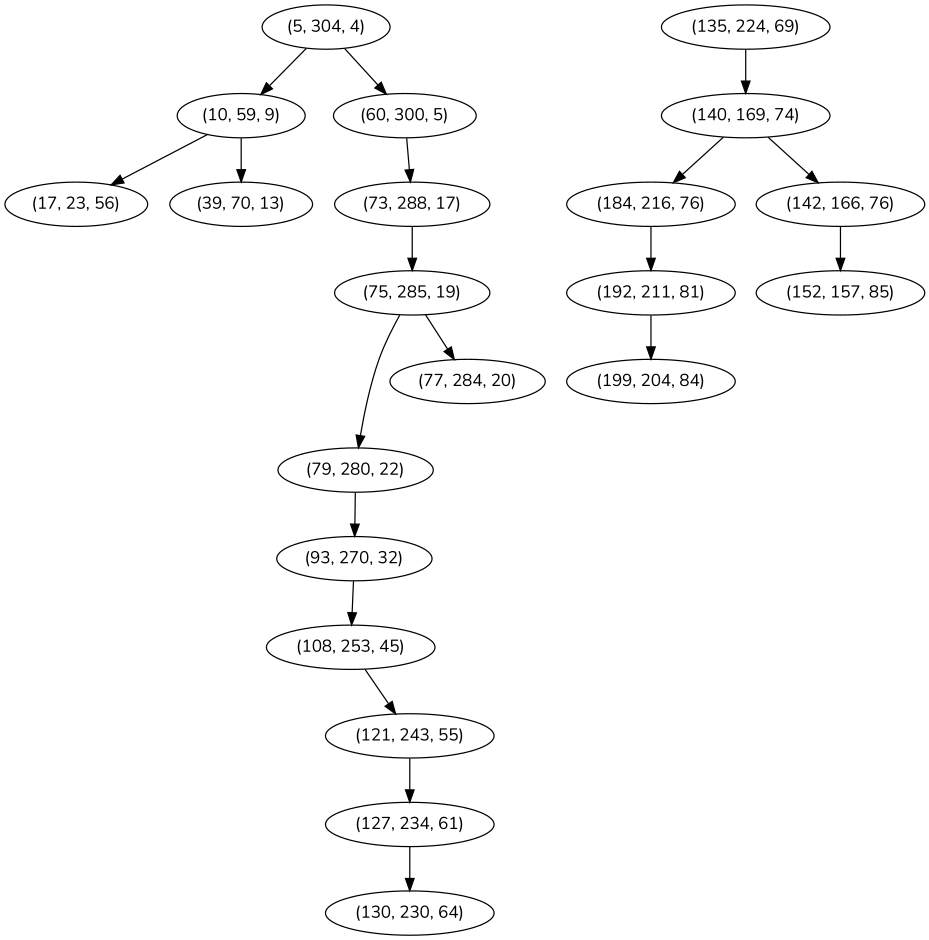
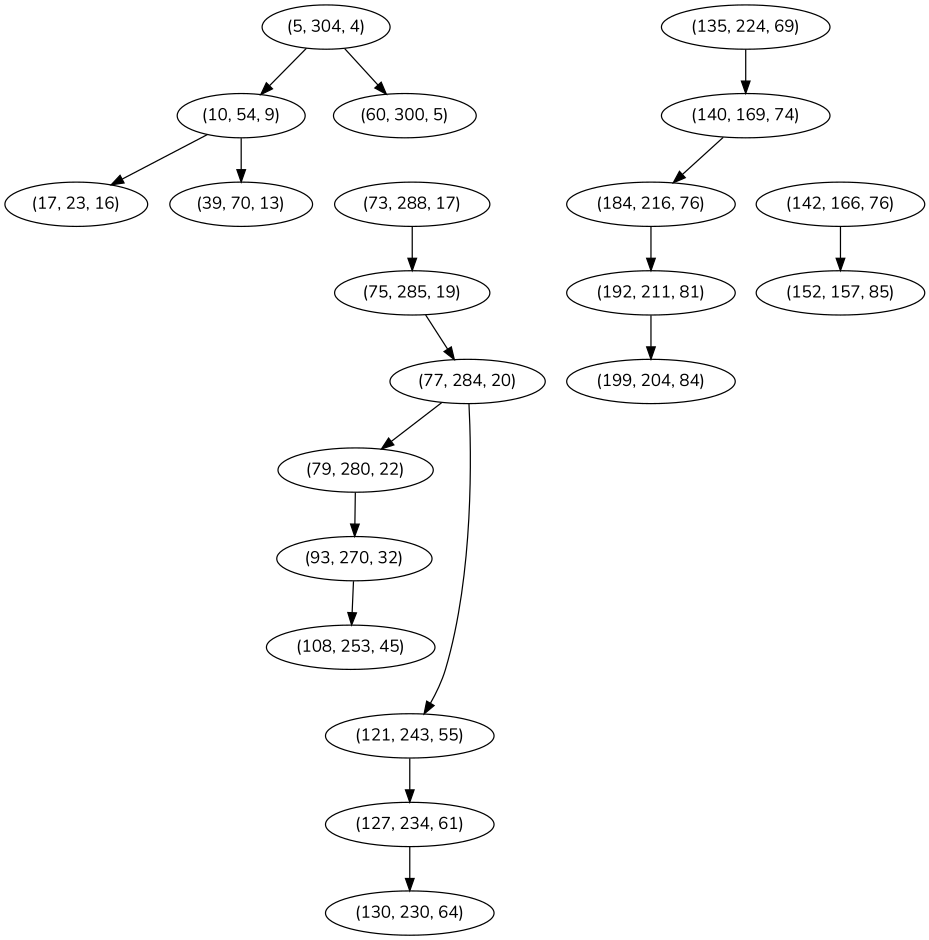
node "(10, 59, 9)": label "(10, 59, 9)" -> "(10, 54, 9)"
edge "(60, 300, 5)" -> "(73, 288, 17)": removed
edge "(140, 169, 74)" -> "(142, 166, 76)": removed
node "(17, 23, 56)": label "(17, 23, 56)" -> "(17, 23, 16)"
edge "(75, 285, 19)" -> "(79, 280, 22)": now "(77, 284, 20)" -> "(79, 280, 22)"
edge "(108, 253, 45)" -> "(121, 243, 55)": now "(77, 284, 20)" -> "(121, 243, 55)"
